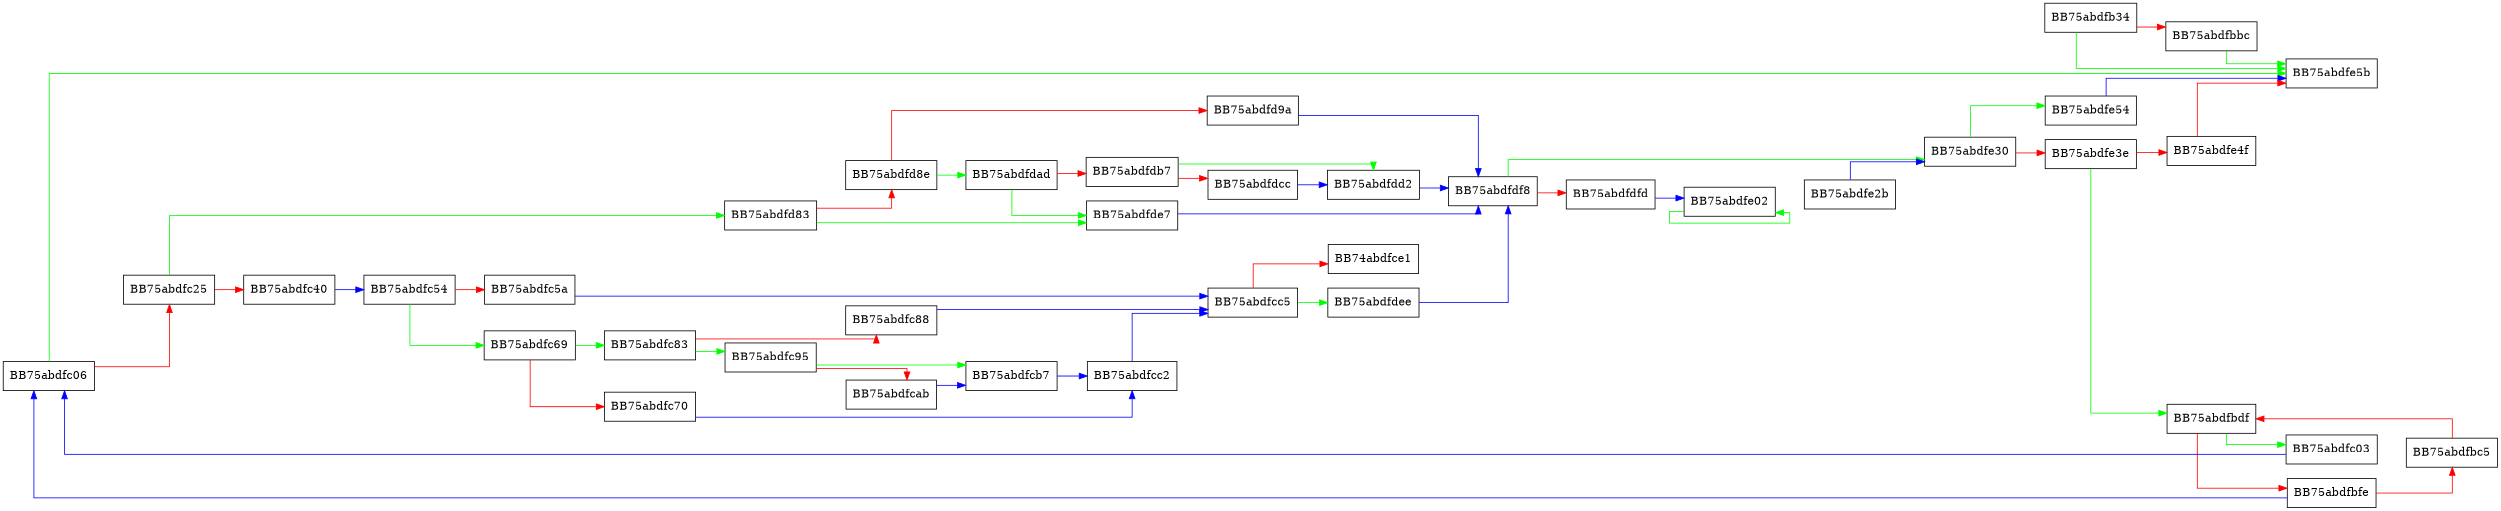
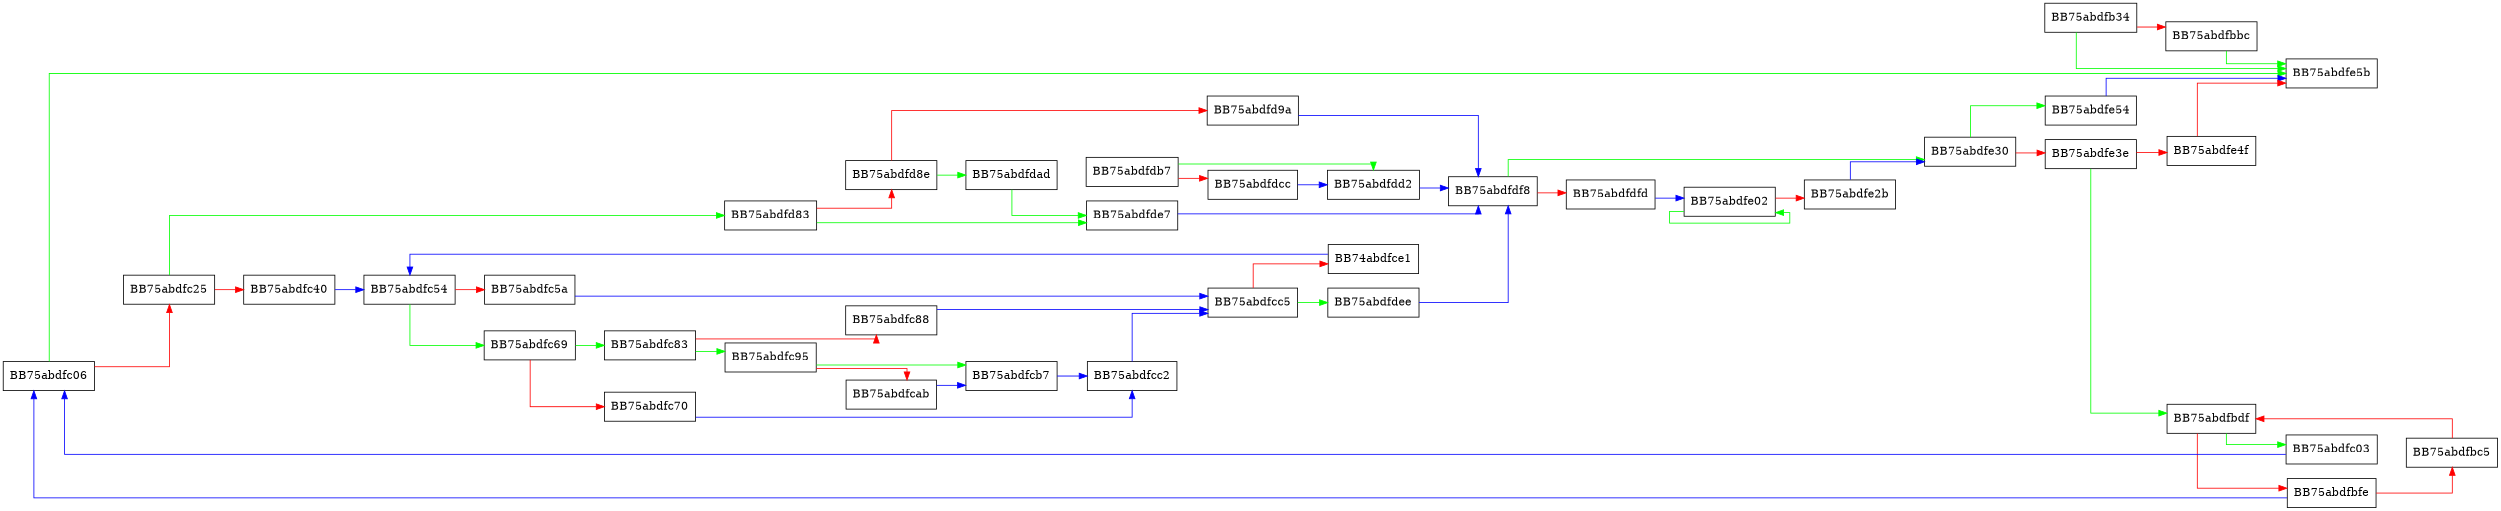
edge "BB75abdfdad" -> "BB75abdfdb7": removed
edge "BB75abdfe02" -> "BB75abdfe2b": added
edge "BB74abdfce1" -> "BB75abdfc54": added
